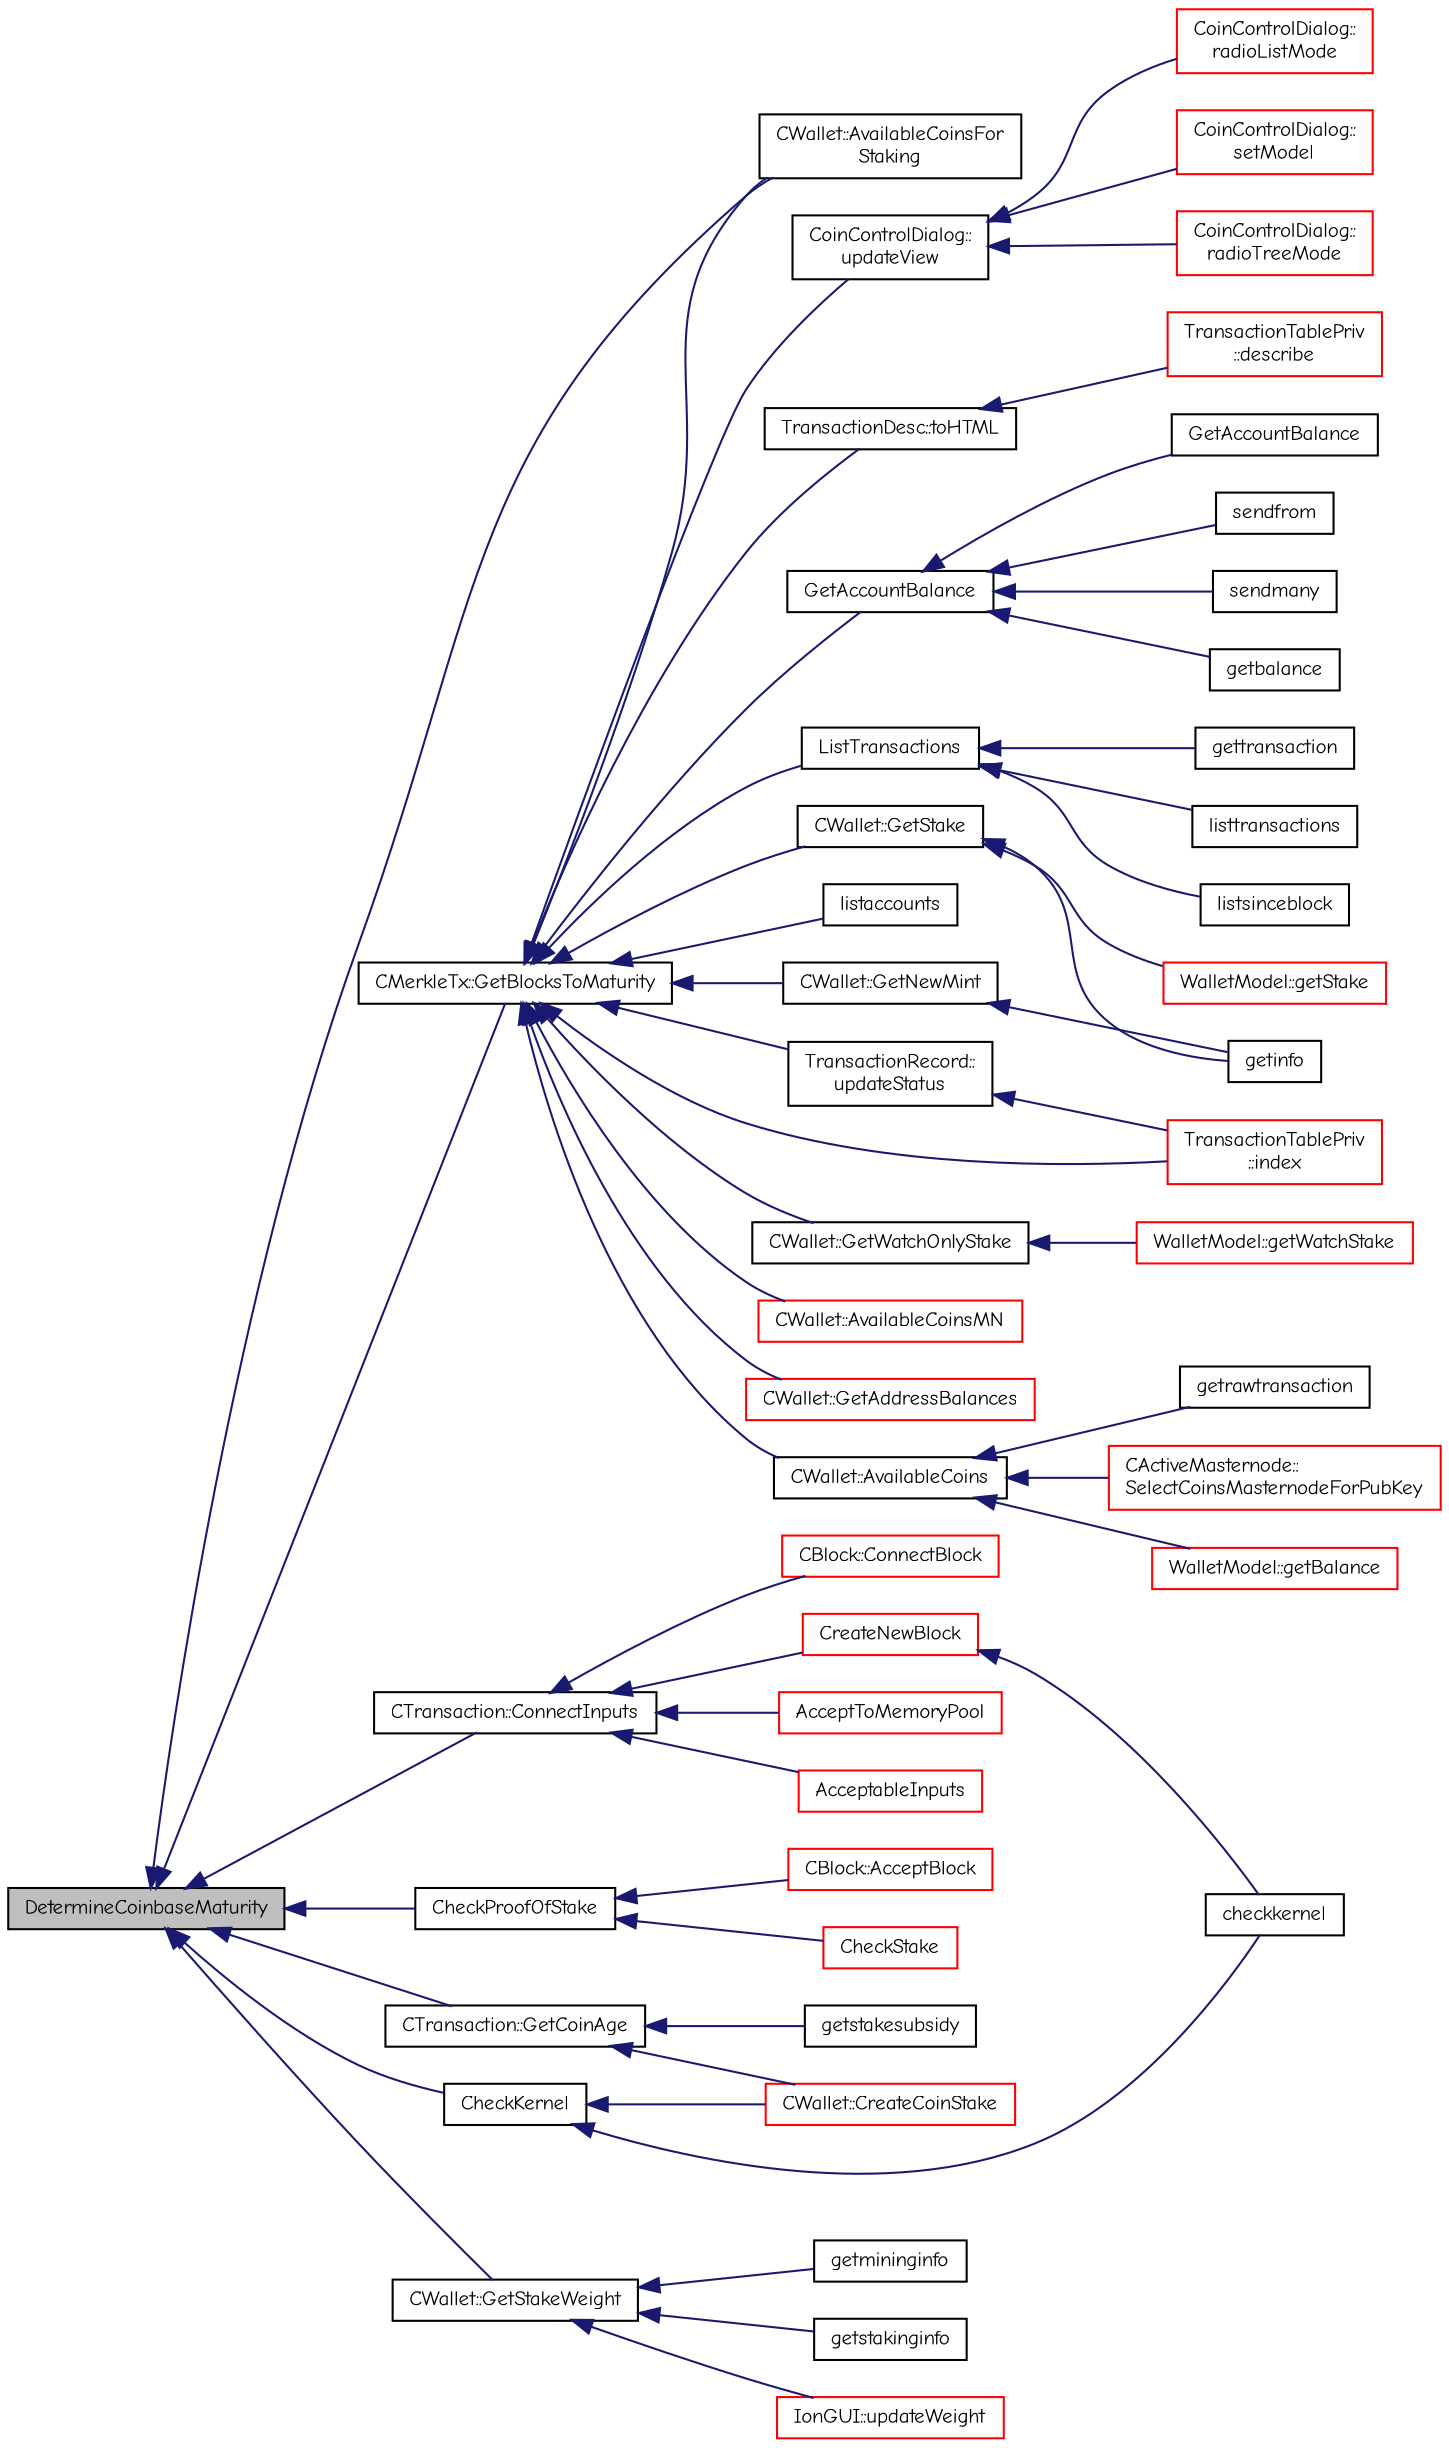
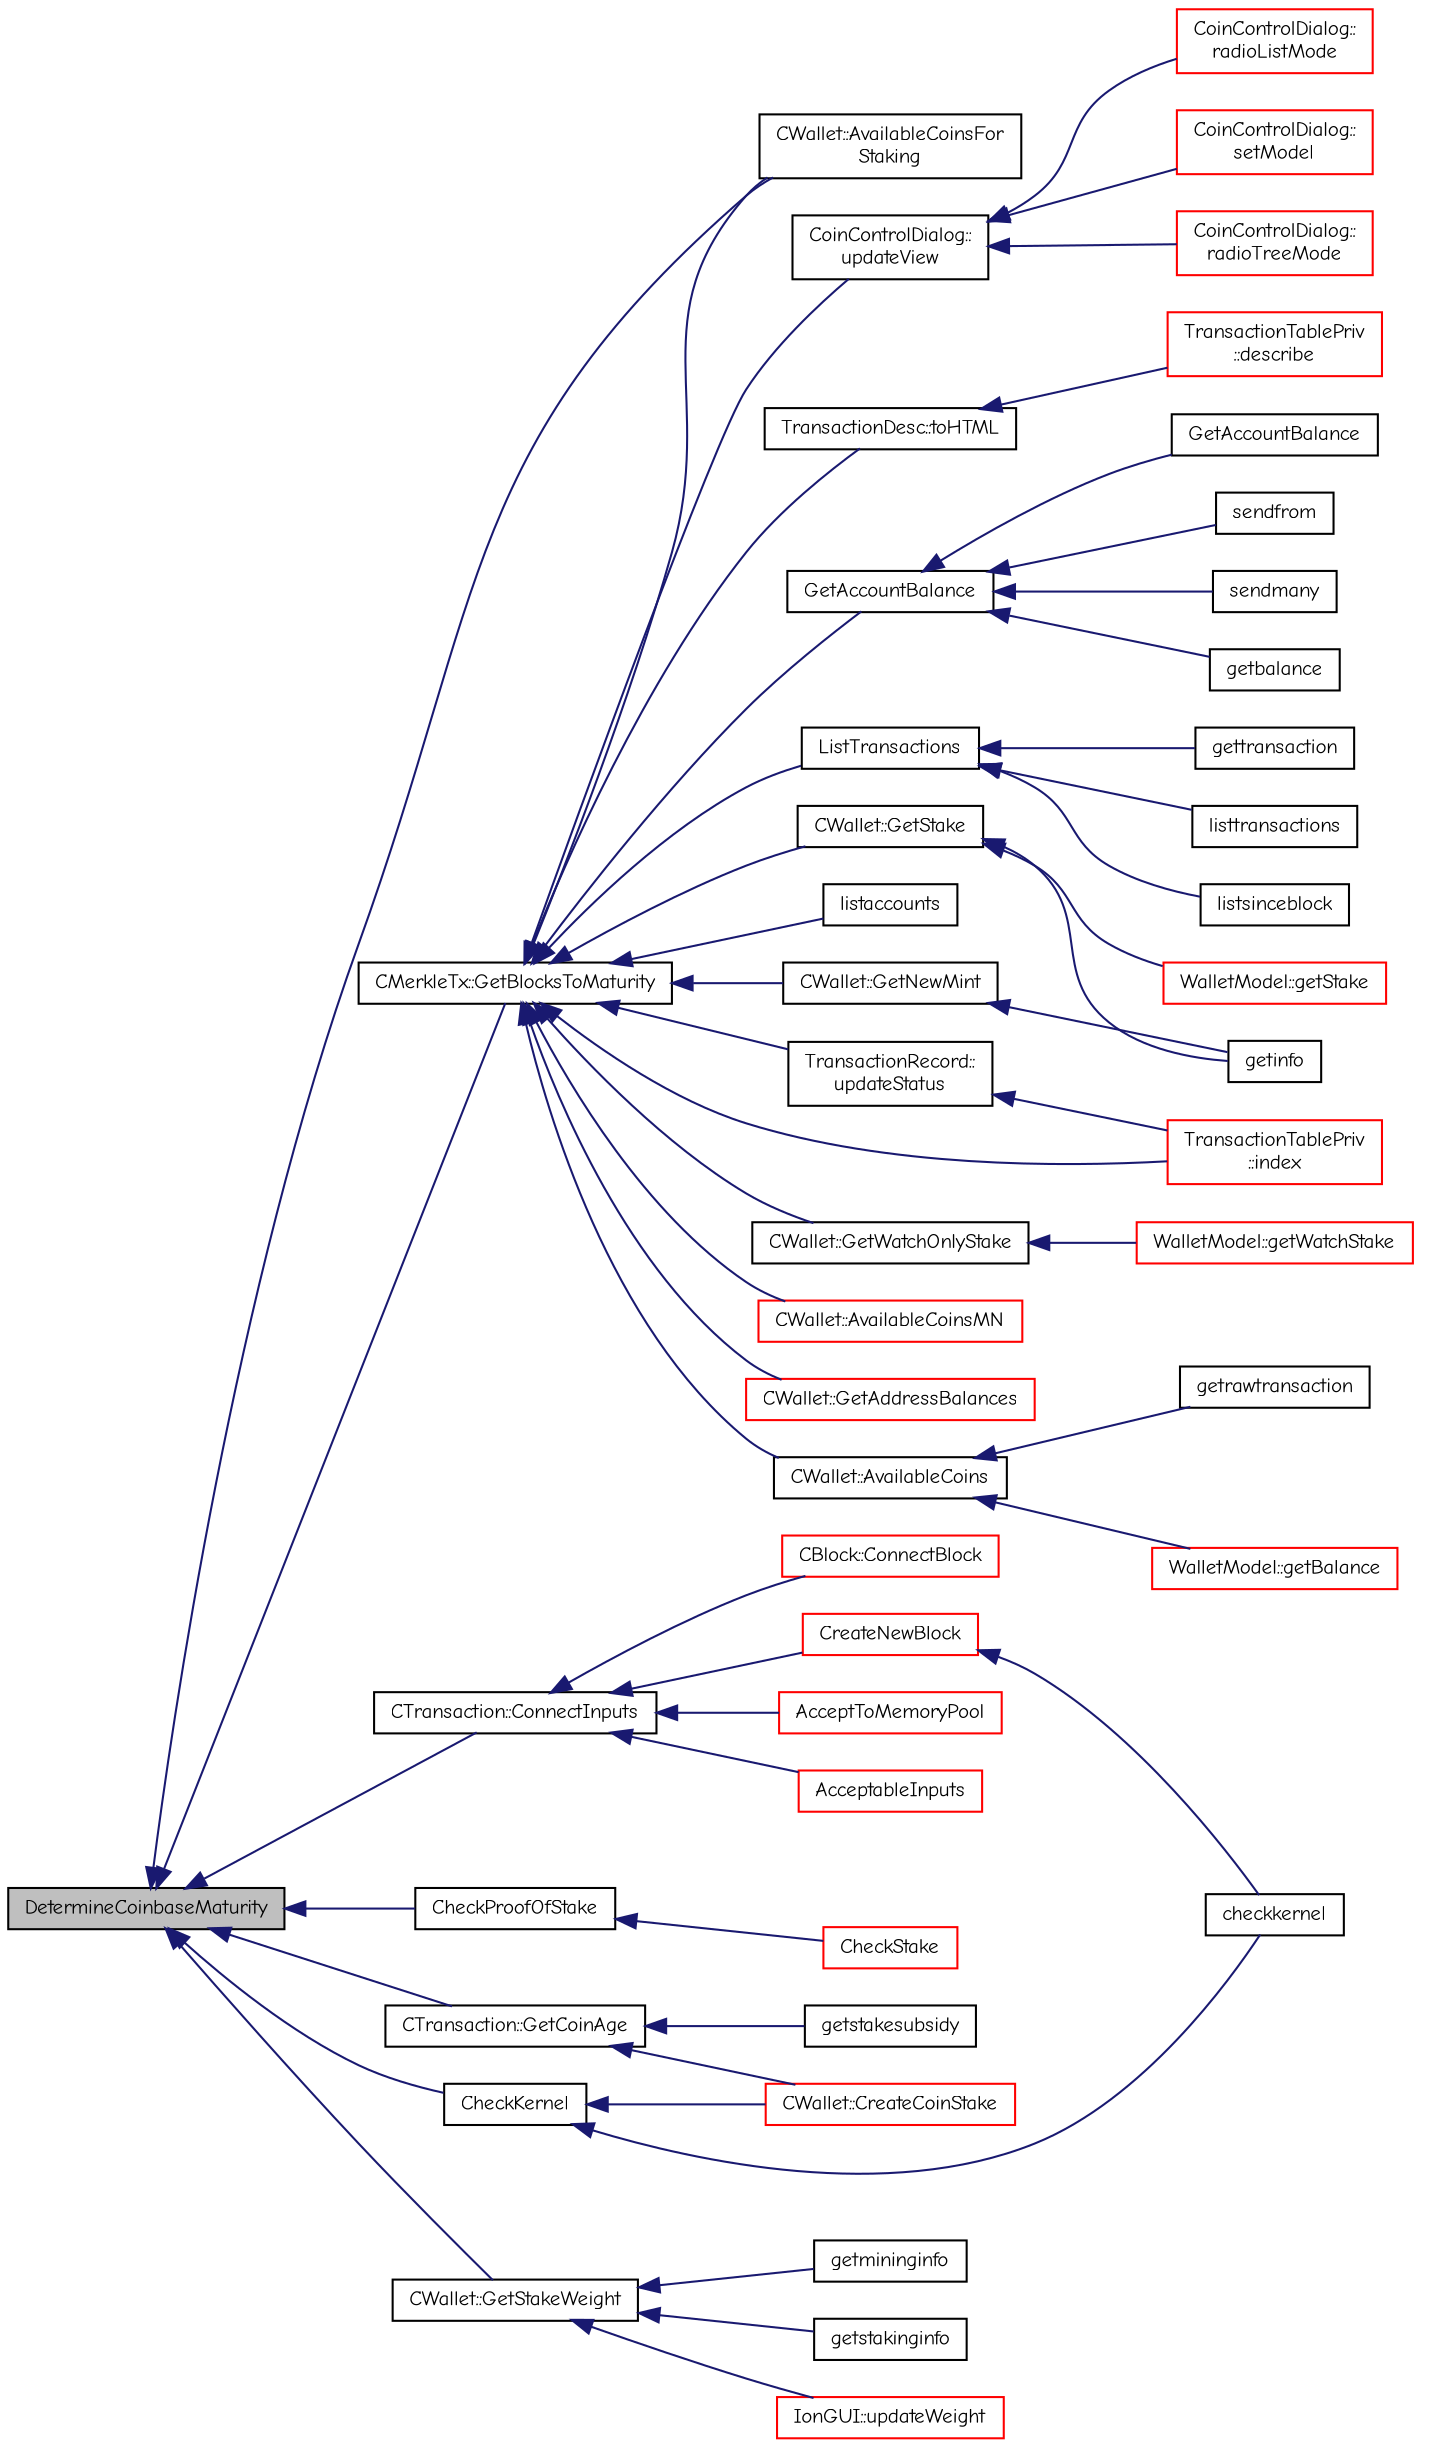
node "CActiveMasternode:: SelectCoinsMasternodeForPubKey": removed
node "CBlock::AcceptBlock": removed
